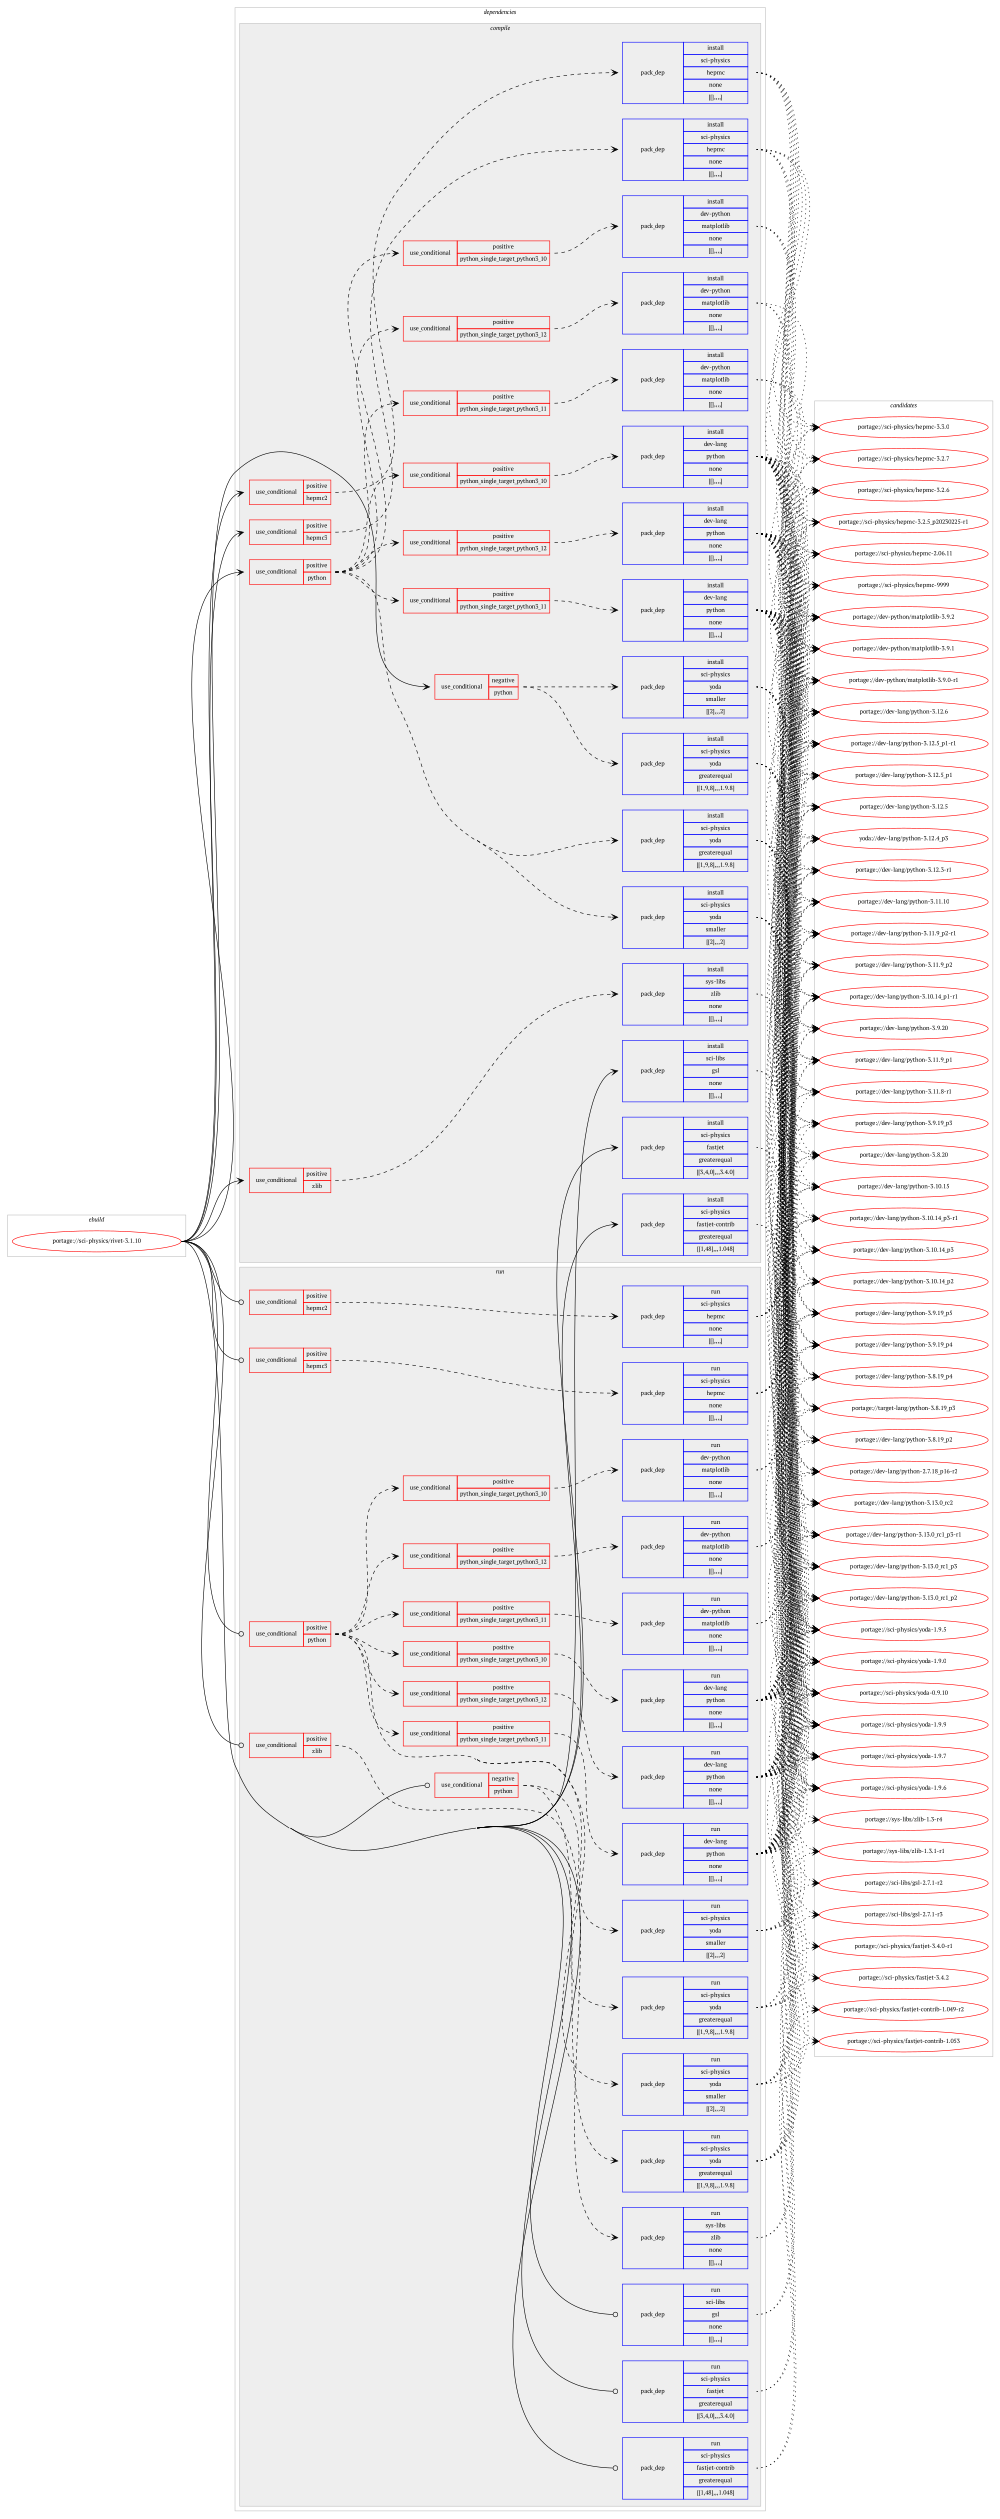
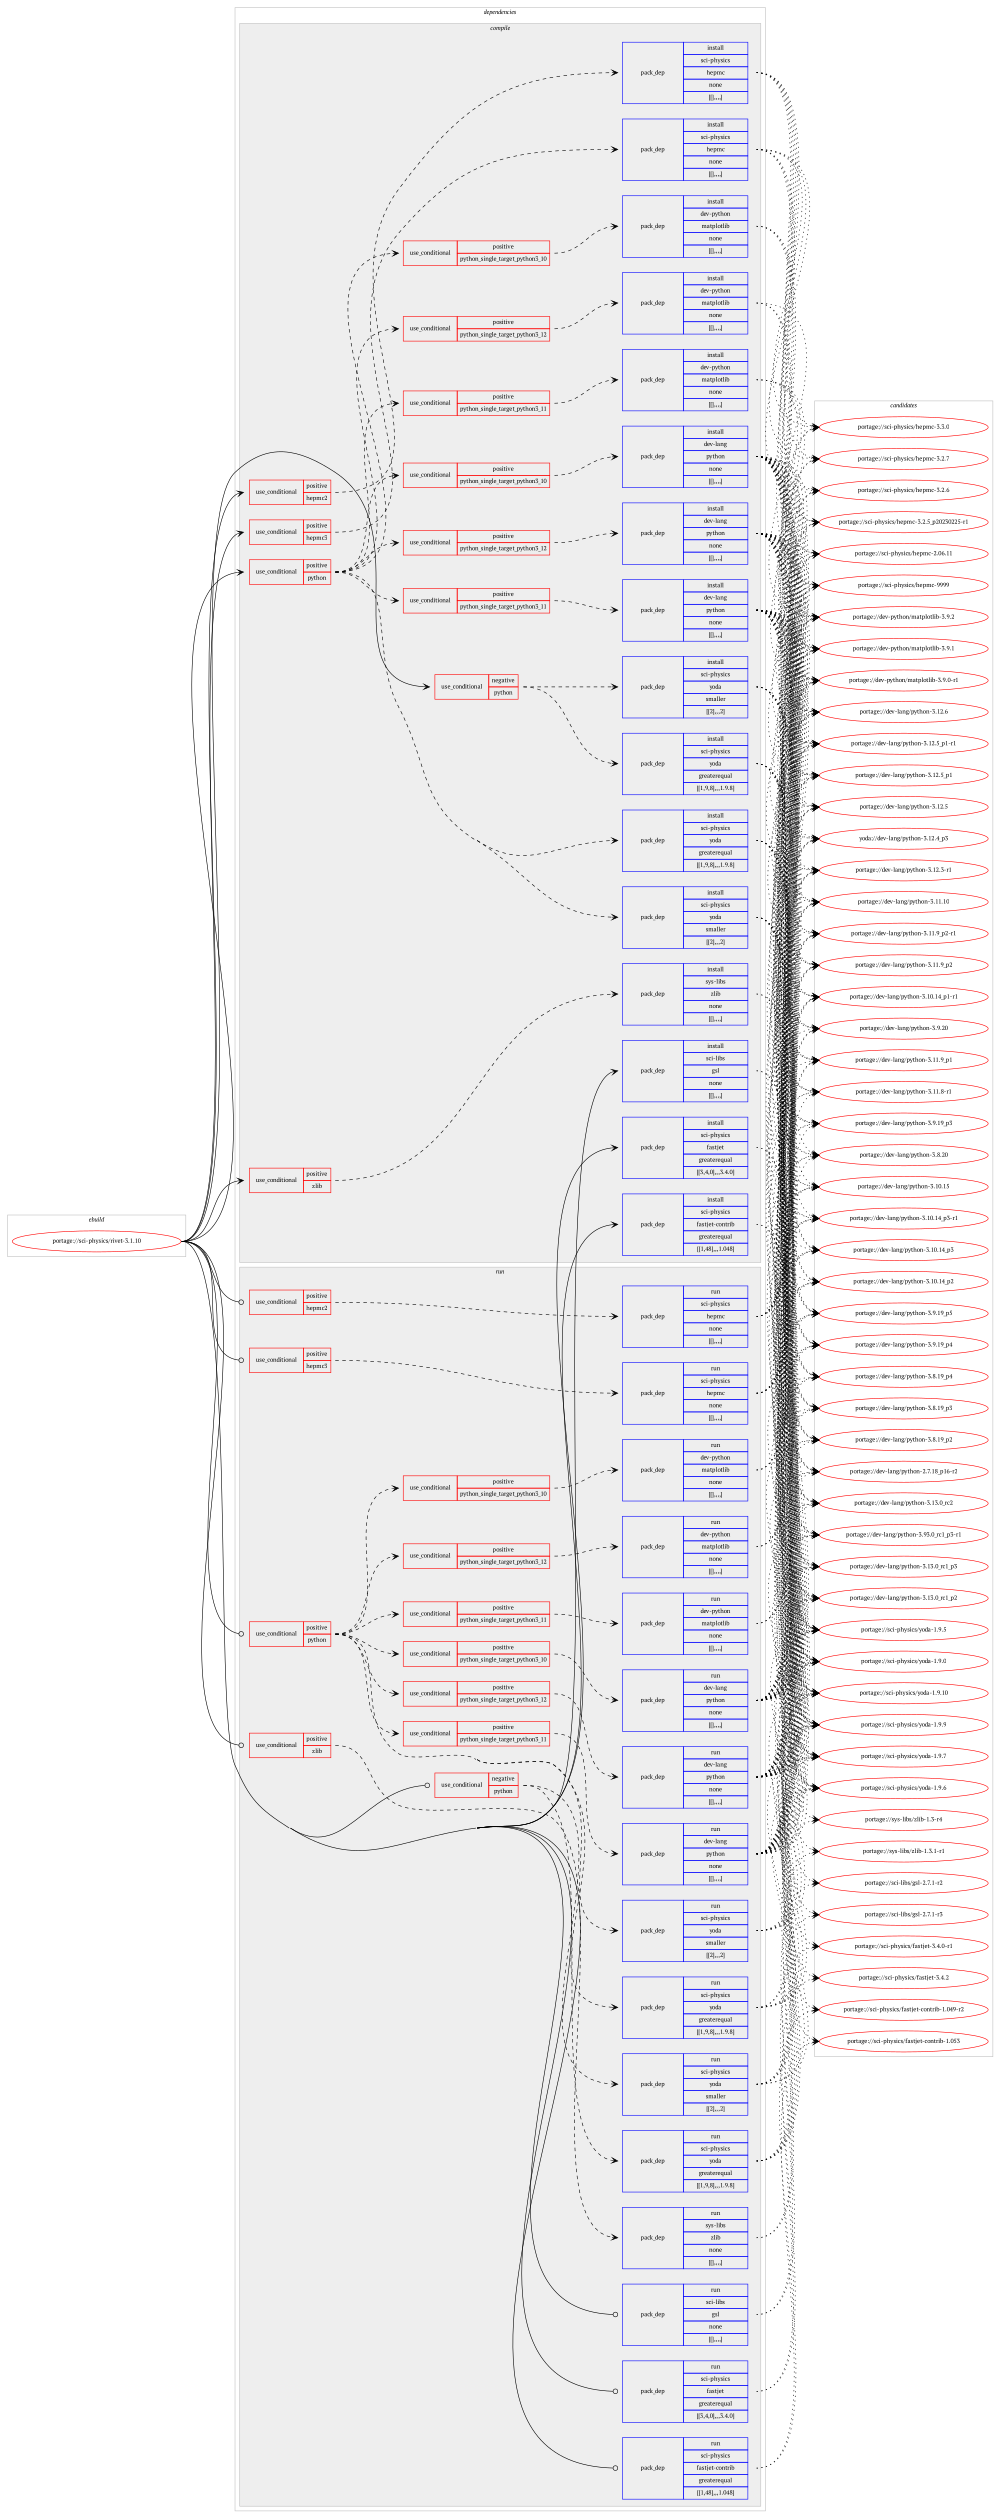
node "portage://target-lang/python-3.8.19_p3": label "portage://target-lang/python-3.8.19_p3" -> "portage://dev-lang/python-3.8.19_p3"
node "portage://dev-lang/python-3.13.0_rc1_p3-r1": label "portage://dev-lang/python-3.13.0_rc1_p3-r1" -> "portage://dev-lang/python-3.93.0_rc1_p3-r1"
node "portage://sci-physics/yoda-0.9.10": label "portage://sci-physics/yoda-0.9.10" -> "portage://sci-physics/yoda-1.9.10"
